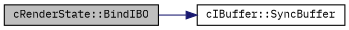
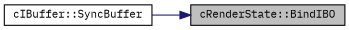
edge "cRenderState::BindIBO" -> "cIBuffer::SyncBuffer": reversed
